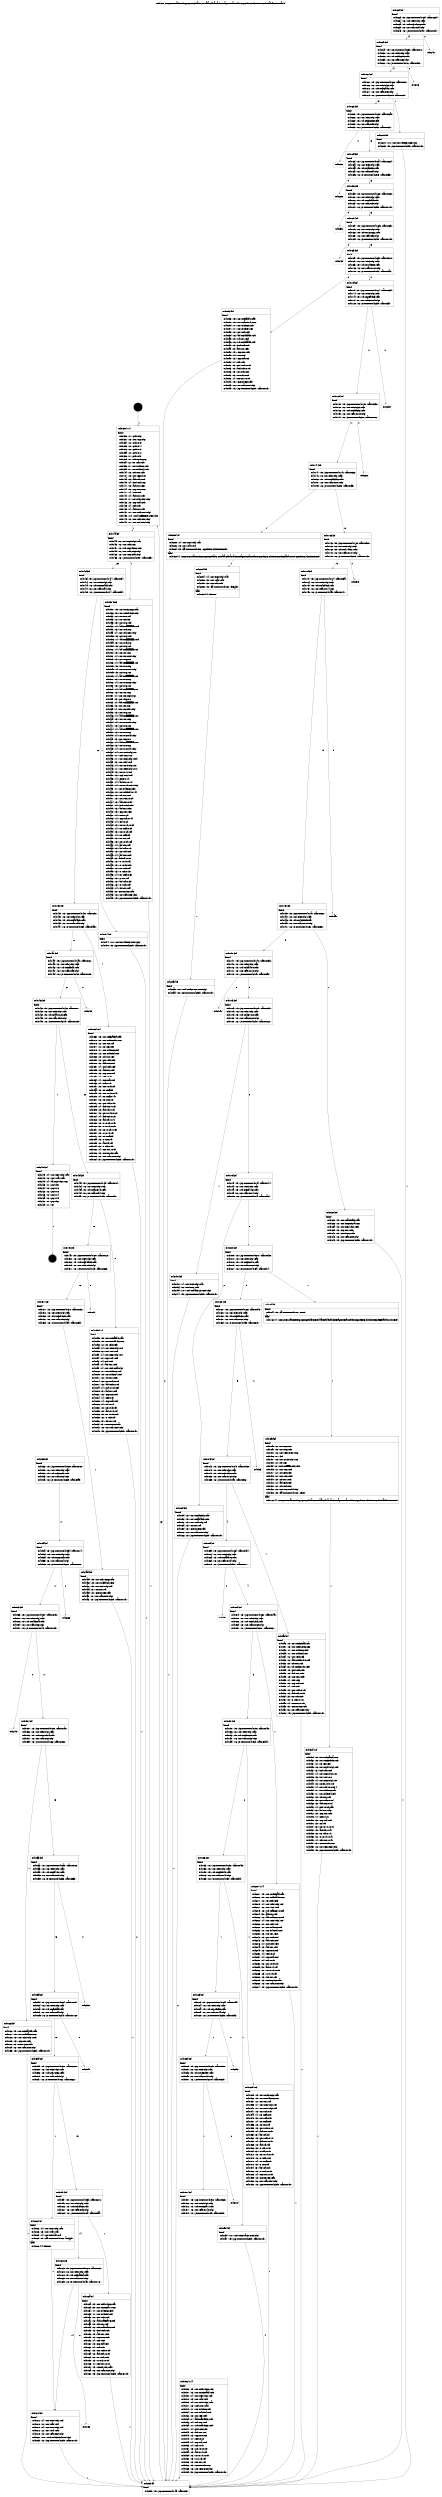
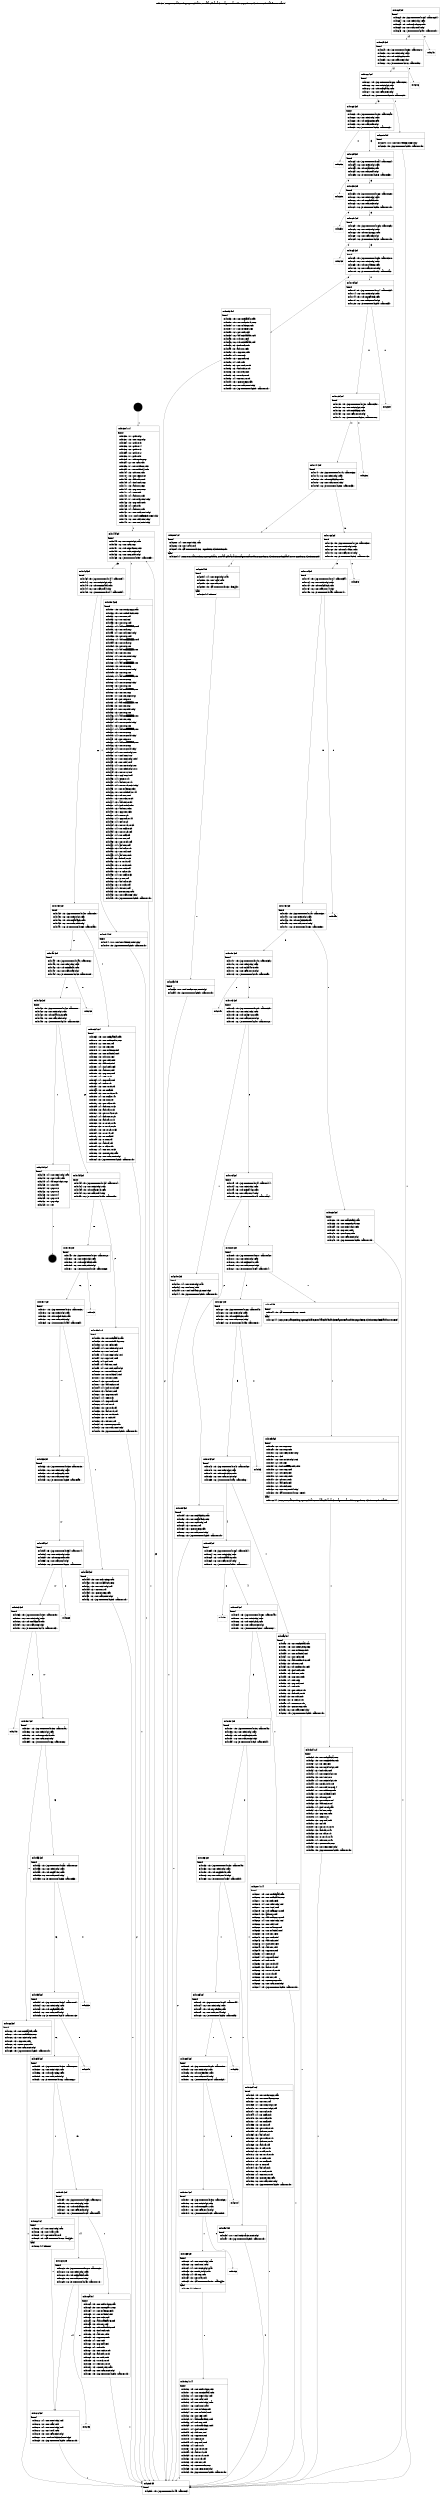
edge "0x401517 [28]" -> "0x401533 [28]": added, label "17"
edge "0x4025d0 [5]" -> "0x4013e0 [111]": now "0x4025d0 [5]" -> "0x40144f [32]"
node "0x401ce5 [29]": added
node "0x401923": added
